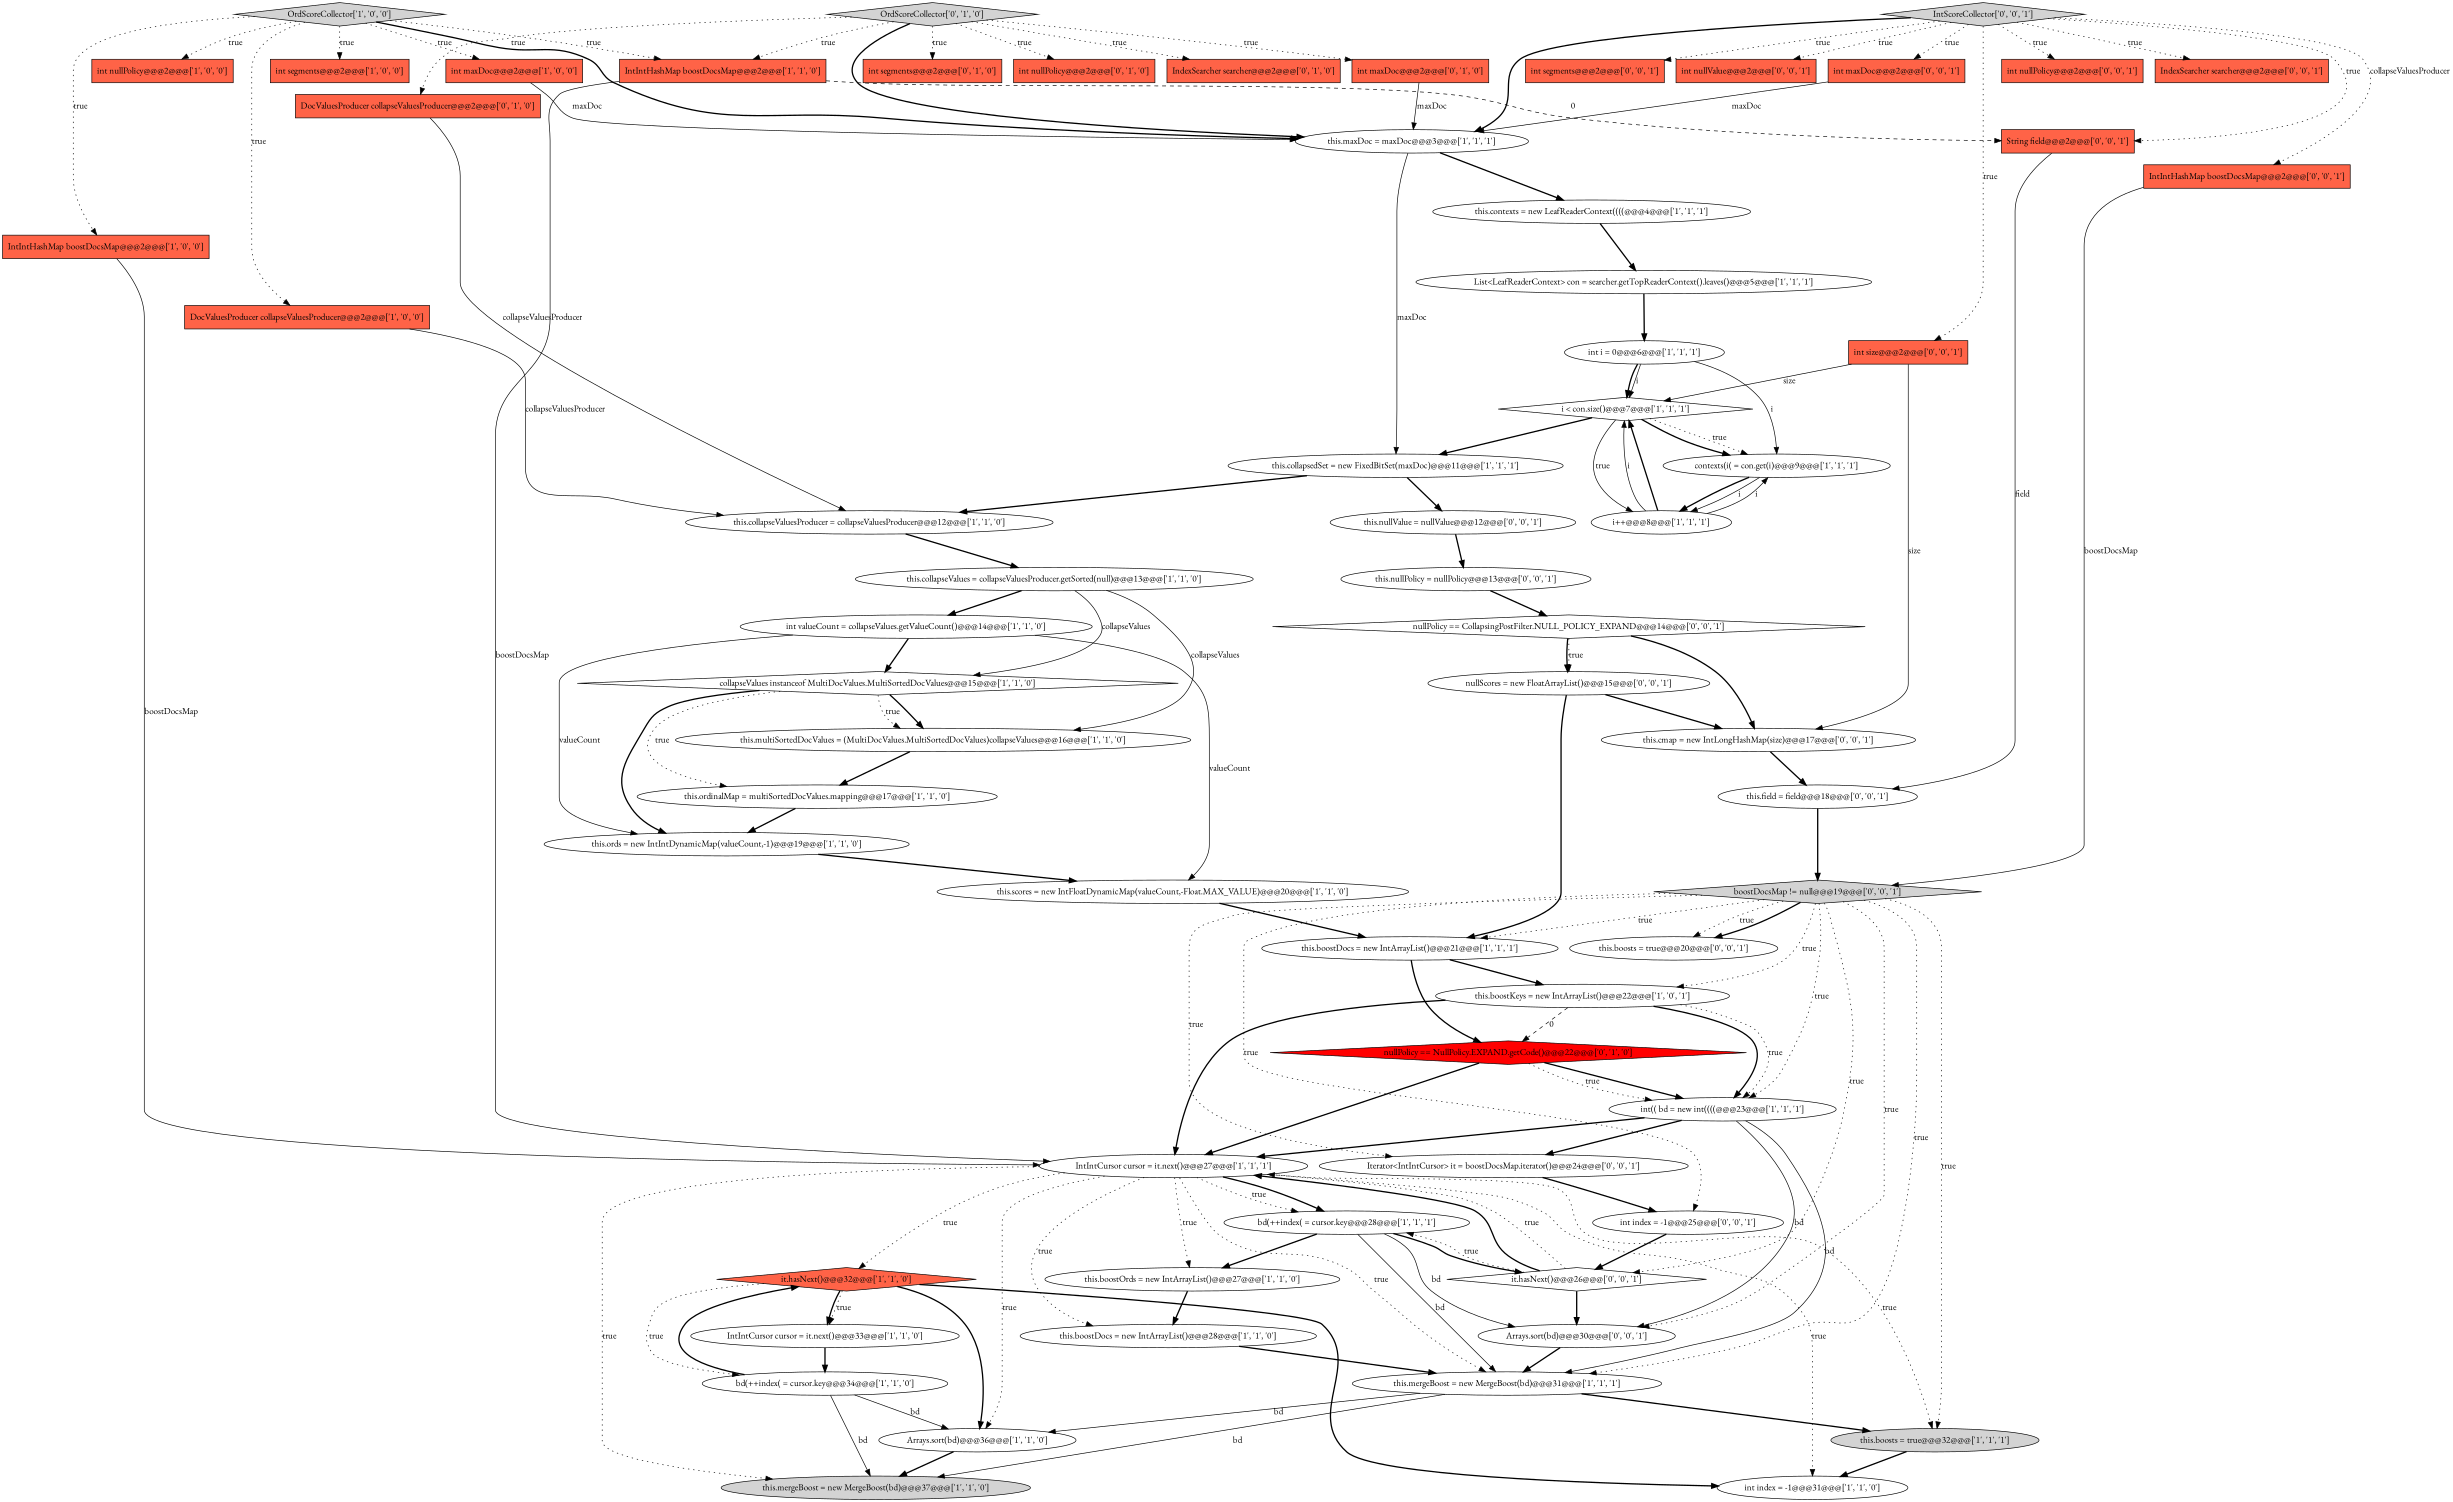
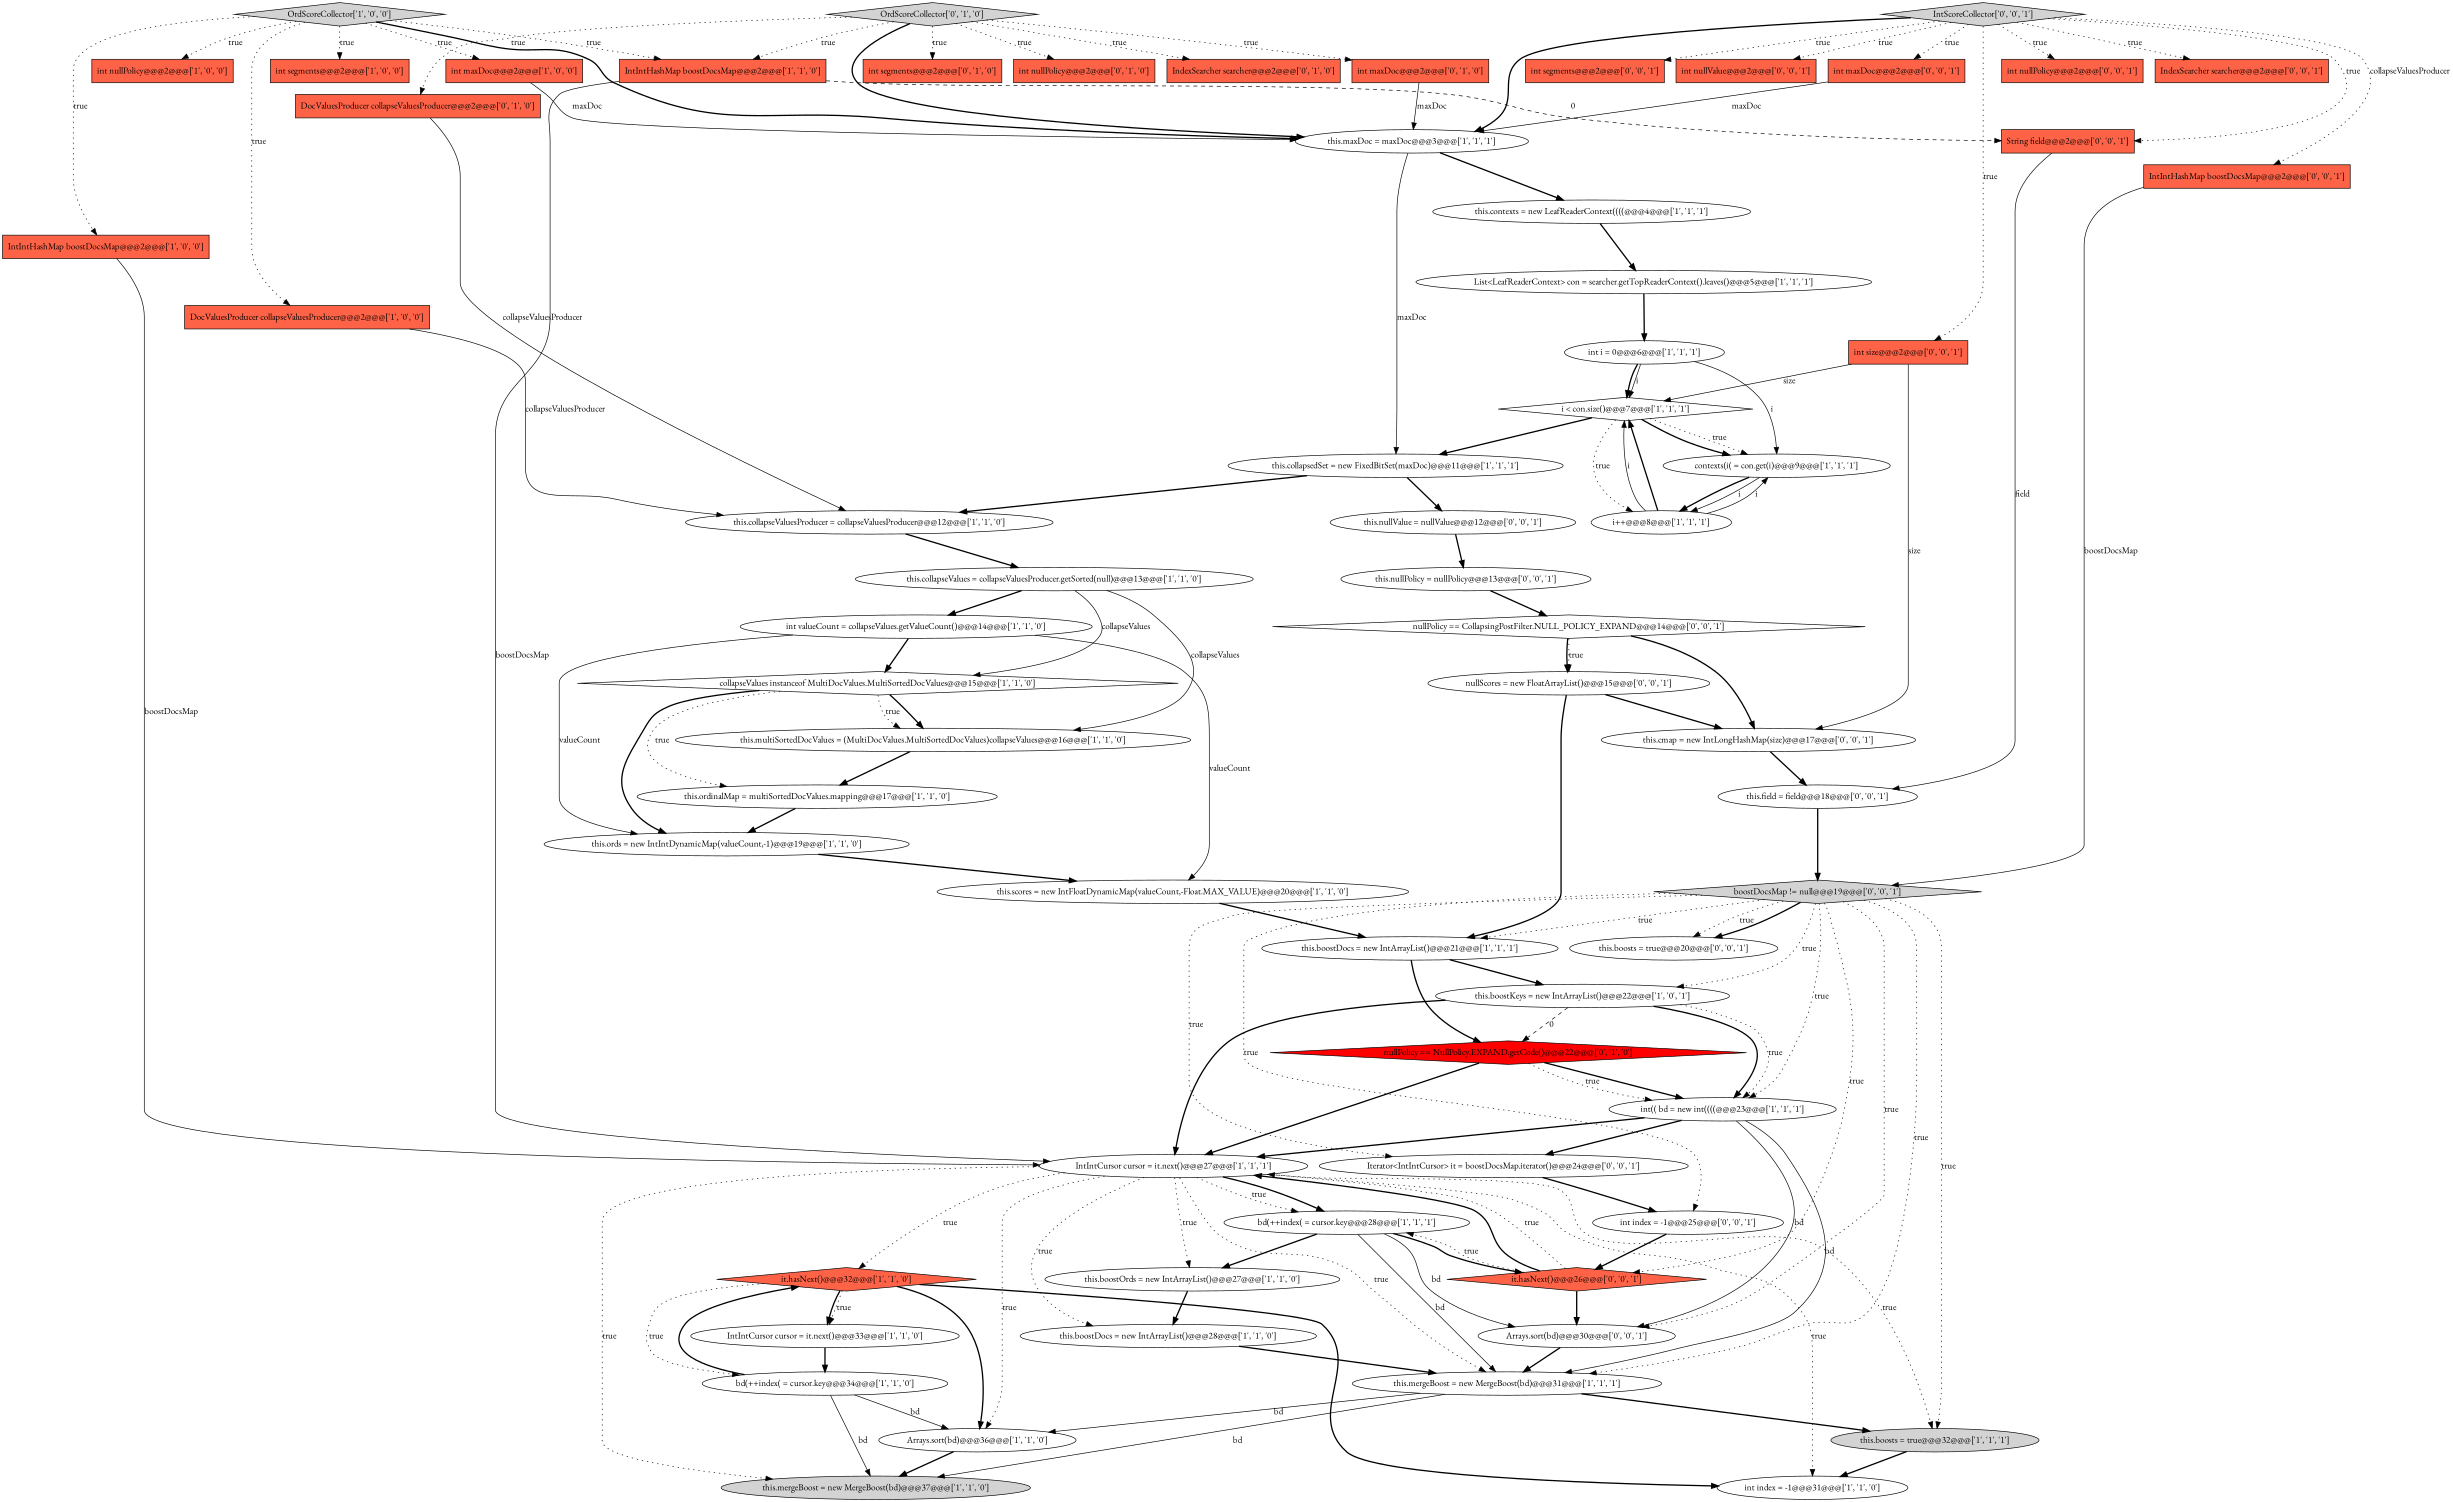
edge "i < con.size()@@@7@@@['1', '1', '1']" -> "i++@@@8@@@['1', '1', '1']": style solid -> dotted
node "it.hasNext()@@@26@@@['0', '0', '1']": fillcolor white -> tomato
